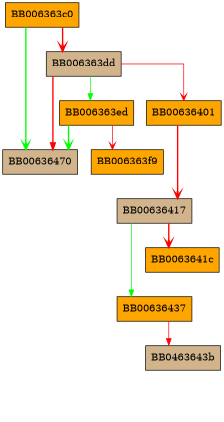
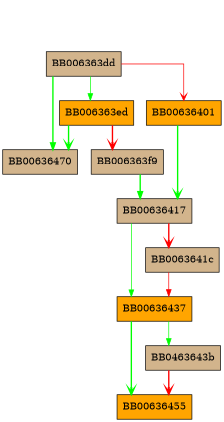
node "BB006363c0": removed
edge "BB006363dd" -> "BB00636470": color red -> green
edge "BB006363ed" -> "BB006363f9": style solid -> bold
edge "BB00636401" -> "BB00636417": color red -> green
node "BB006363f9": fillcolor orange -> tan
edge "BB006363f9" -> "BB00636417": added
node "BB0063641c": fillcolor orange -> tan
edge "BB0063641c" -> "BB00636437": added
edge "BB00636437" -> "BB0463643b": color red -> green
node "BB00636455": added
